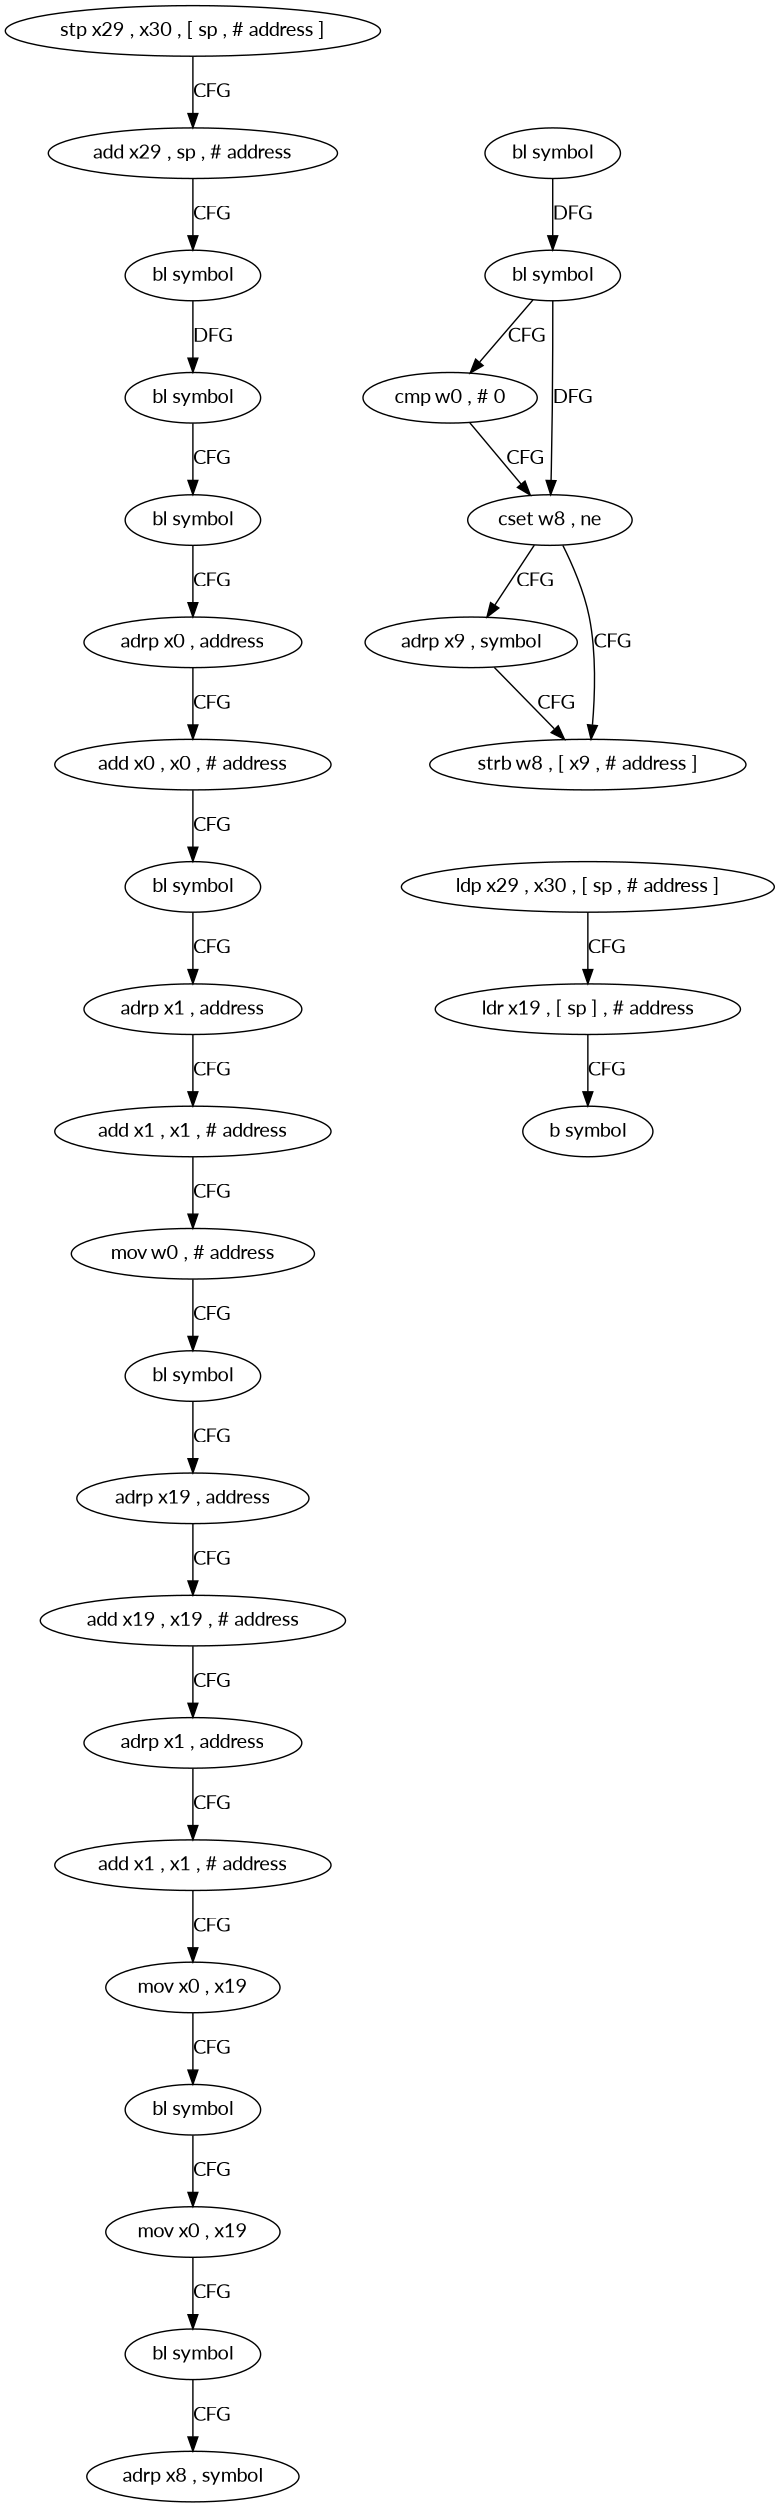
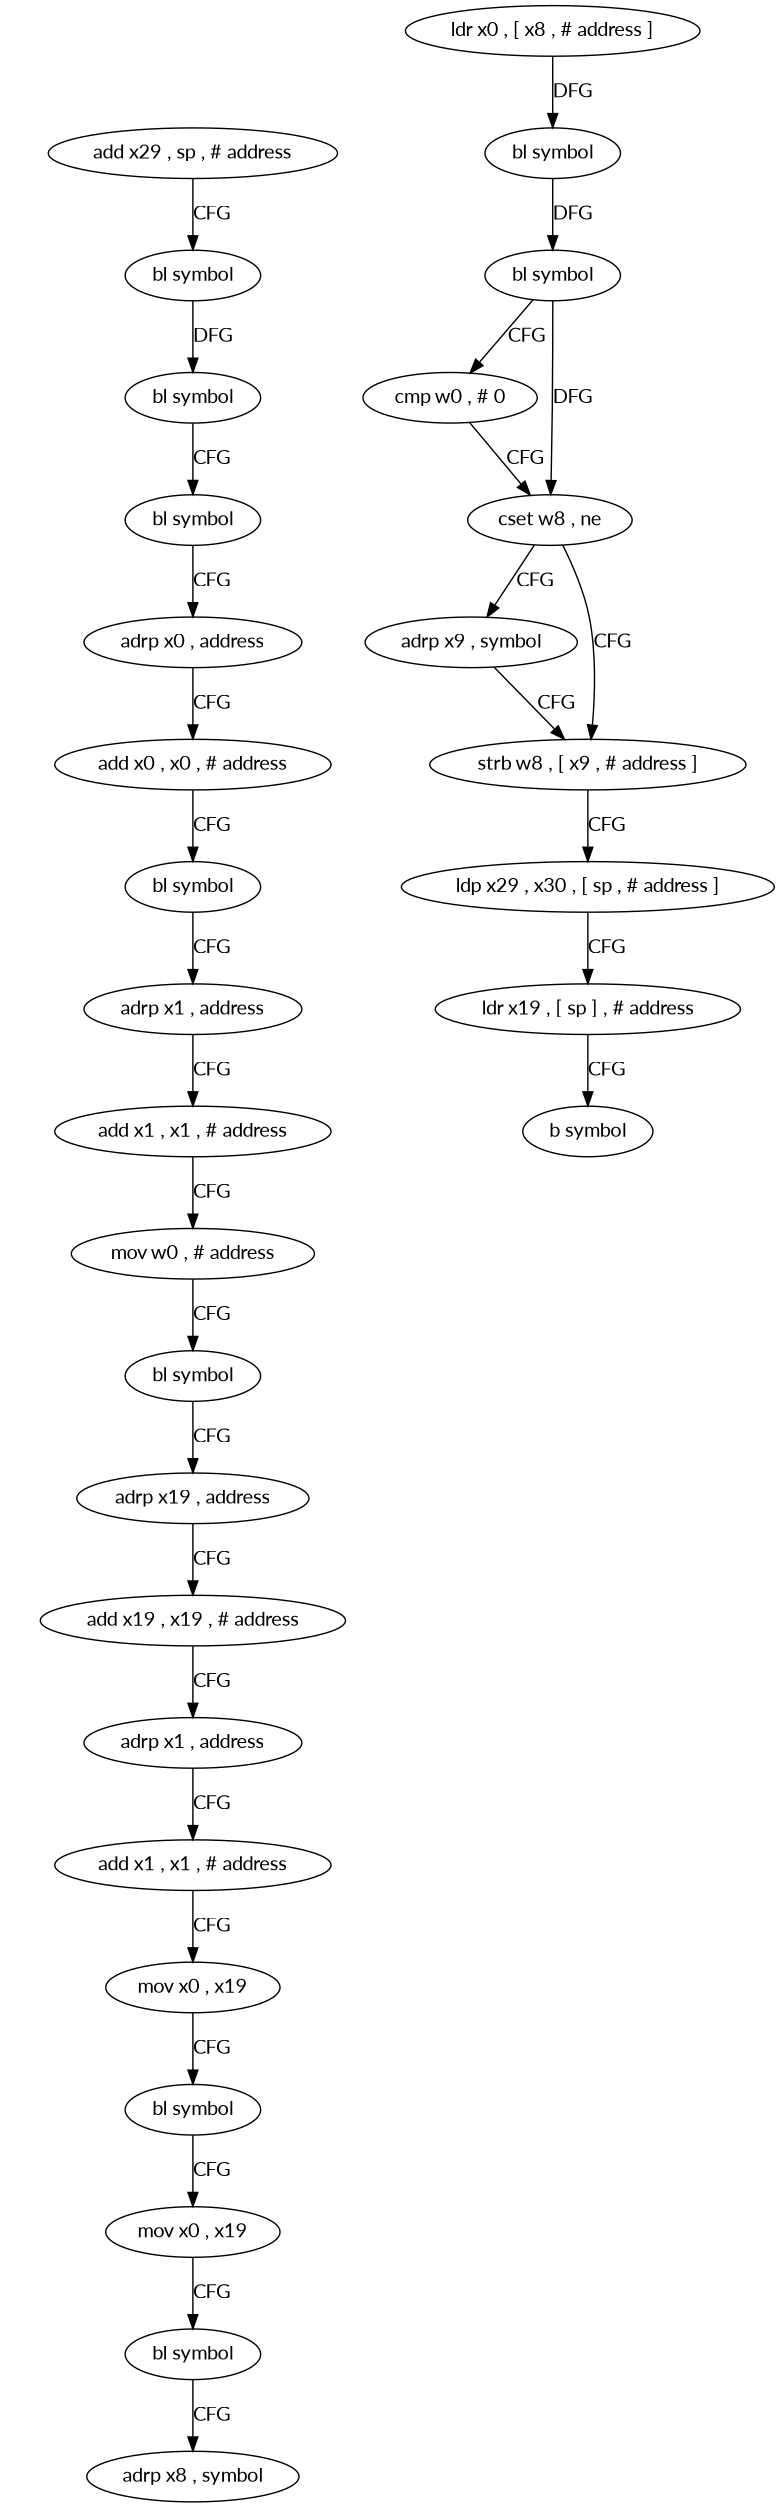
node "stp x29 , x30 , [ sp , # address ]": removed
node "ldr x0 , [ x8 , # address ]": added
edge "strb w8 , [ x9 , # address ]" -> "ldp x29 , x30 , [ sp , # address ]": added, label "CFG"
